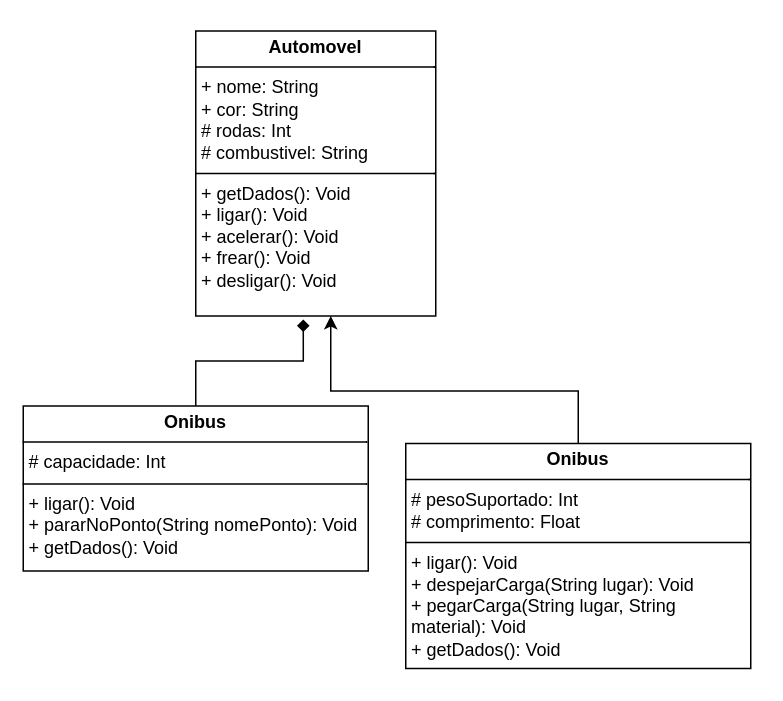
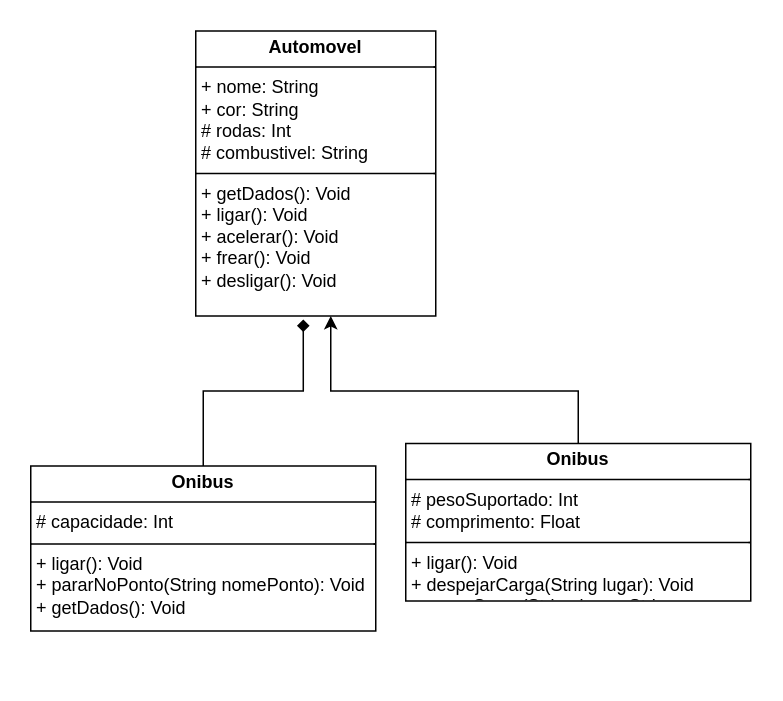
node "Onibus # capacidade: Int + ligar(): Void + pararNoPonto(String nomePonto): Void + getDados(): Void": moved (196, 488) -> (203, 548)
node "Onibus # pesoSuportado: Int # comprimento: Float + ligar(): Void + despejarCarga(String lugar): Void + pegarCarga(String lugar, String material): Void + getDados(): Void": size 345x225 -> 345x158
